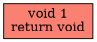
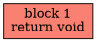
node "void 1 return void": label "void 1 return void" -> "block 1 return void"
